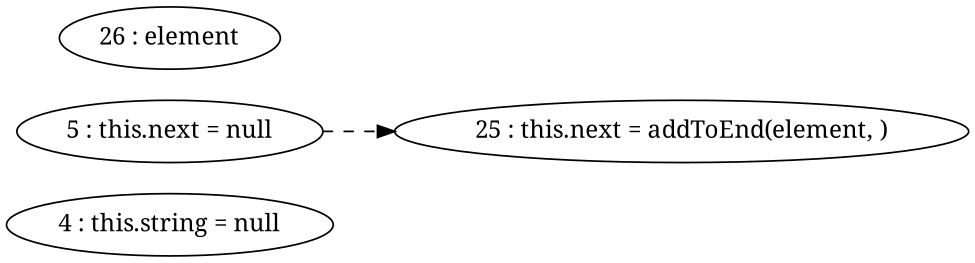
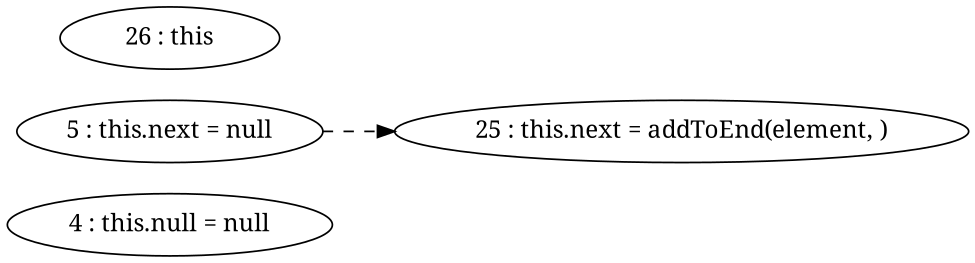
node "26 : element": label "26 : element" -> "26 : this"
node "4 : this.string = null": label "4 : this.string = null" -> "4 : this.null = null"
